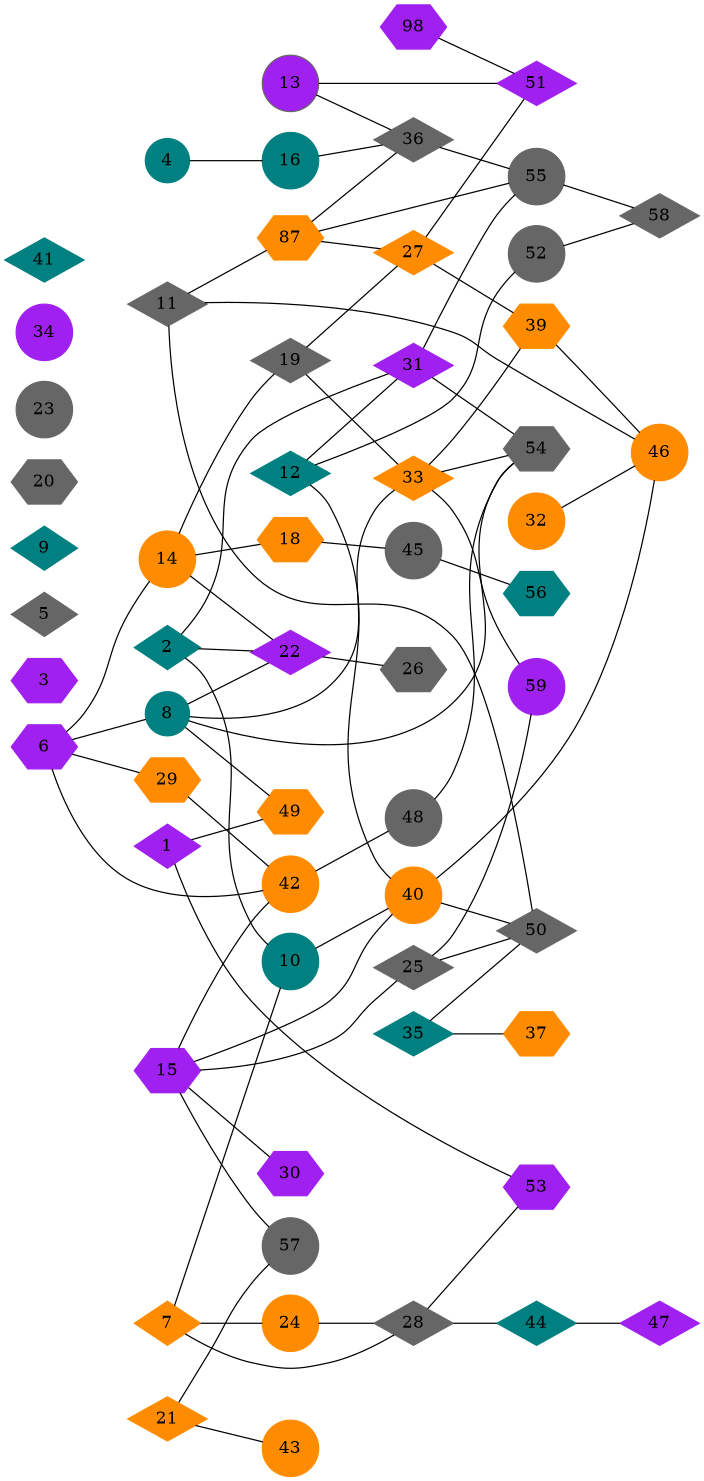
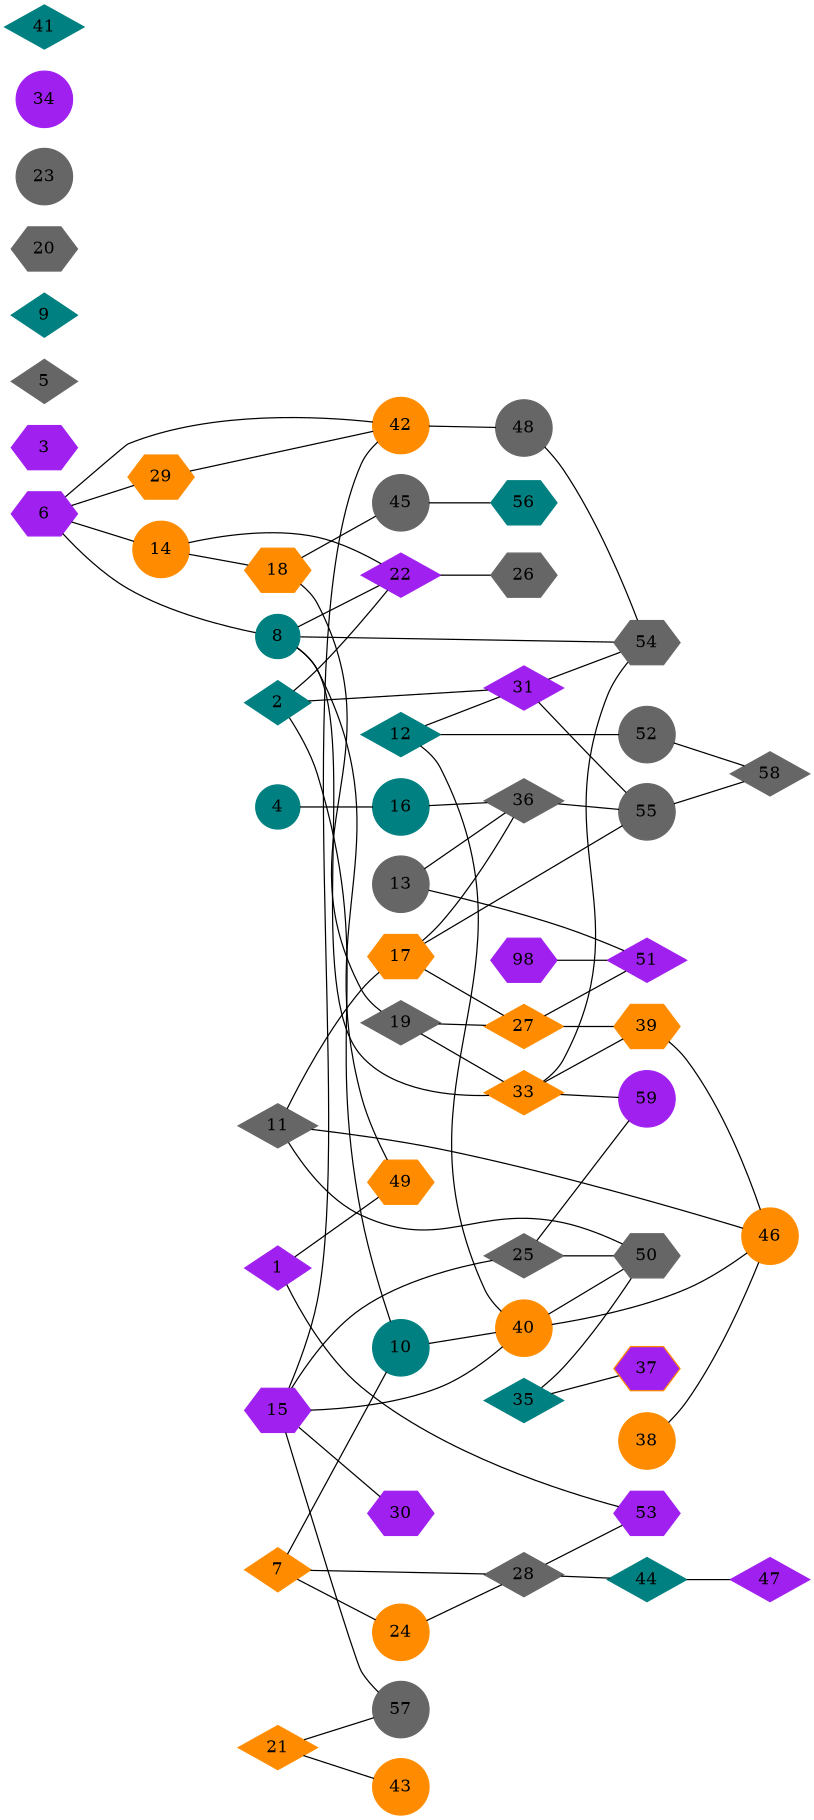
node "13": fillcolor purple -> gray40
node "87": label "87" -> "17"
edge "19" -- "14": now "19" -- "18"
node "32": label "32" -> "38"
node "50": shape diamond -> hexagon
node "37": fillcolor darkorange -> purple
